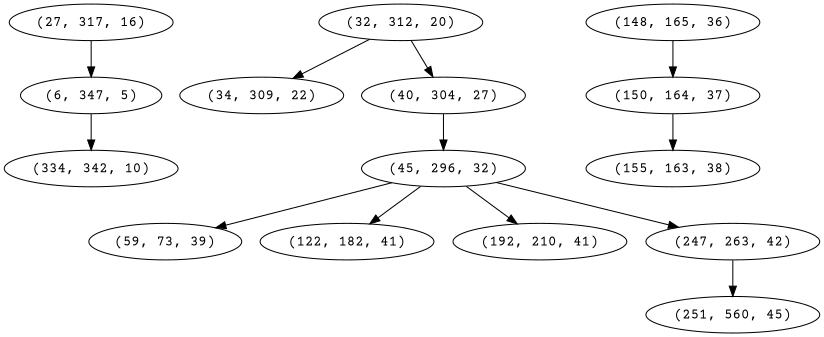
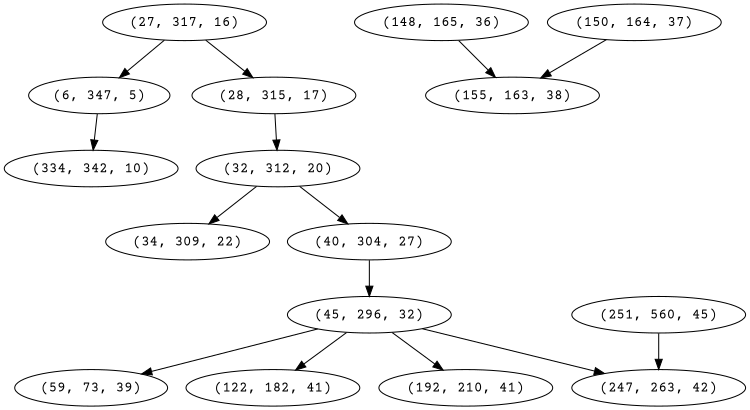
edge "(148, 165, 36)" -> "(150, 164, 37)": now "(148, 165, 36)" -> "(155, 163, 38)"
node "(28, 315, 17)": added
edge "(247, 263, 42)" -> "(251, 560, 45)": reversed
